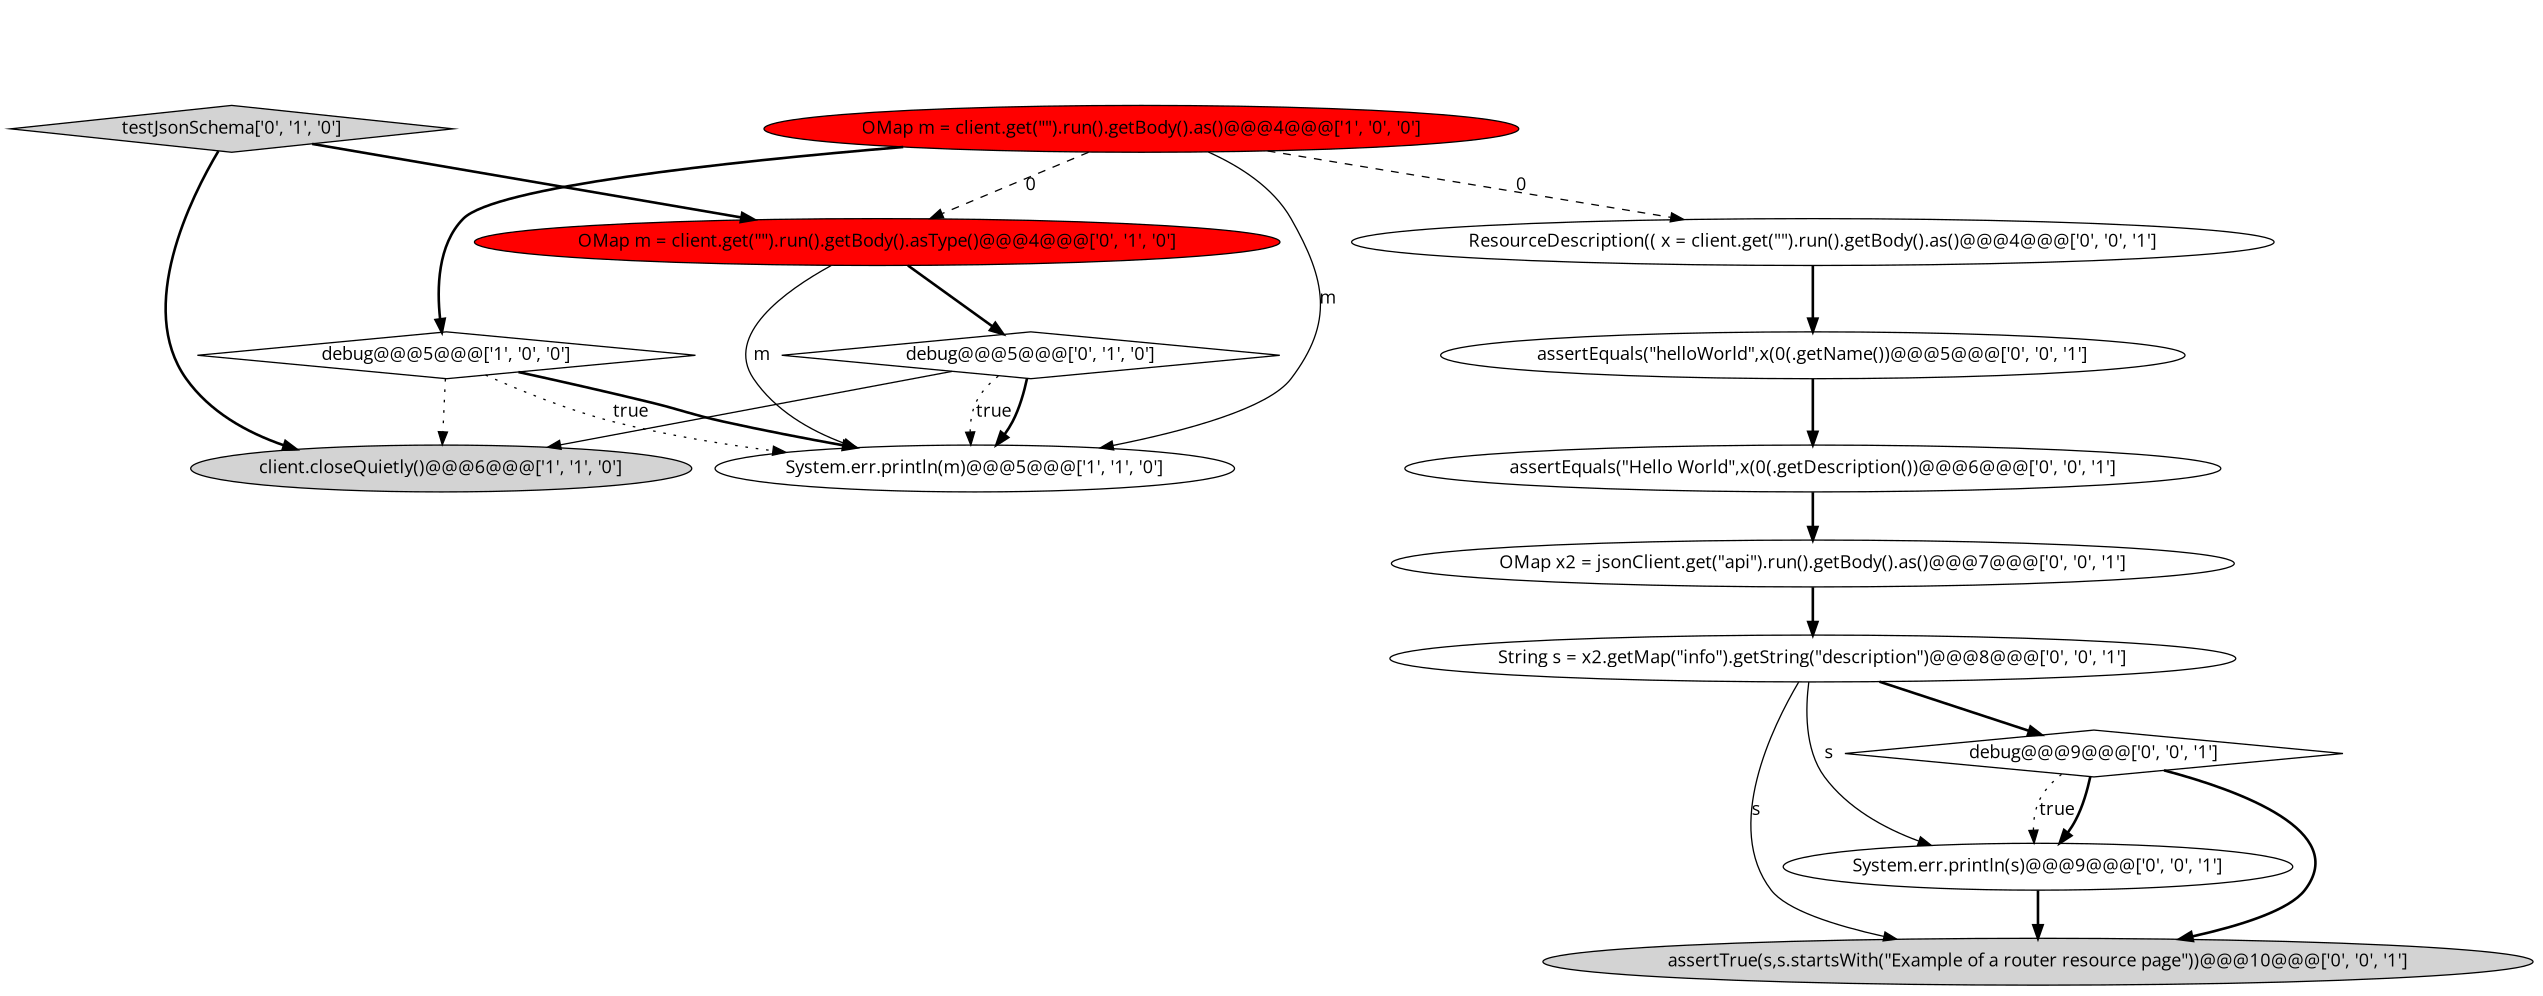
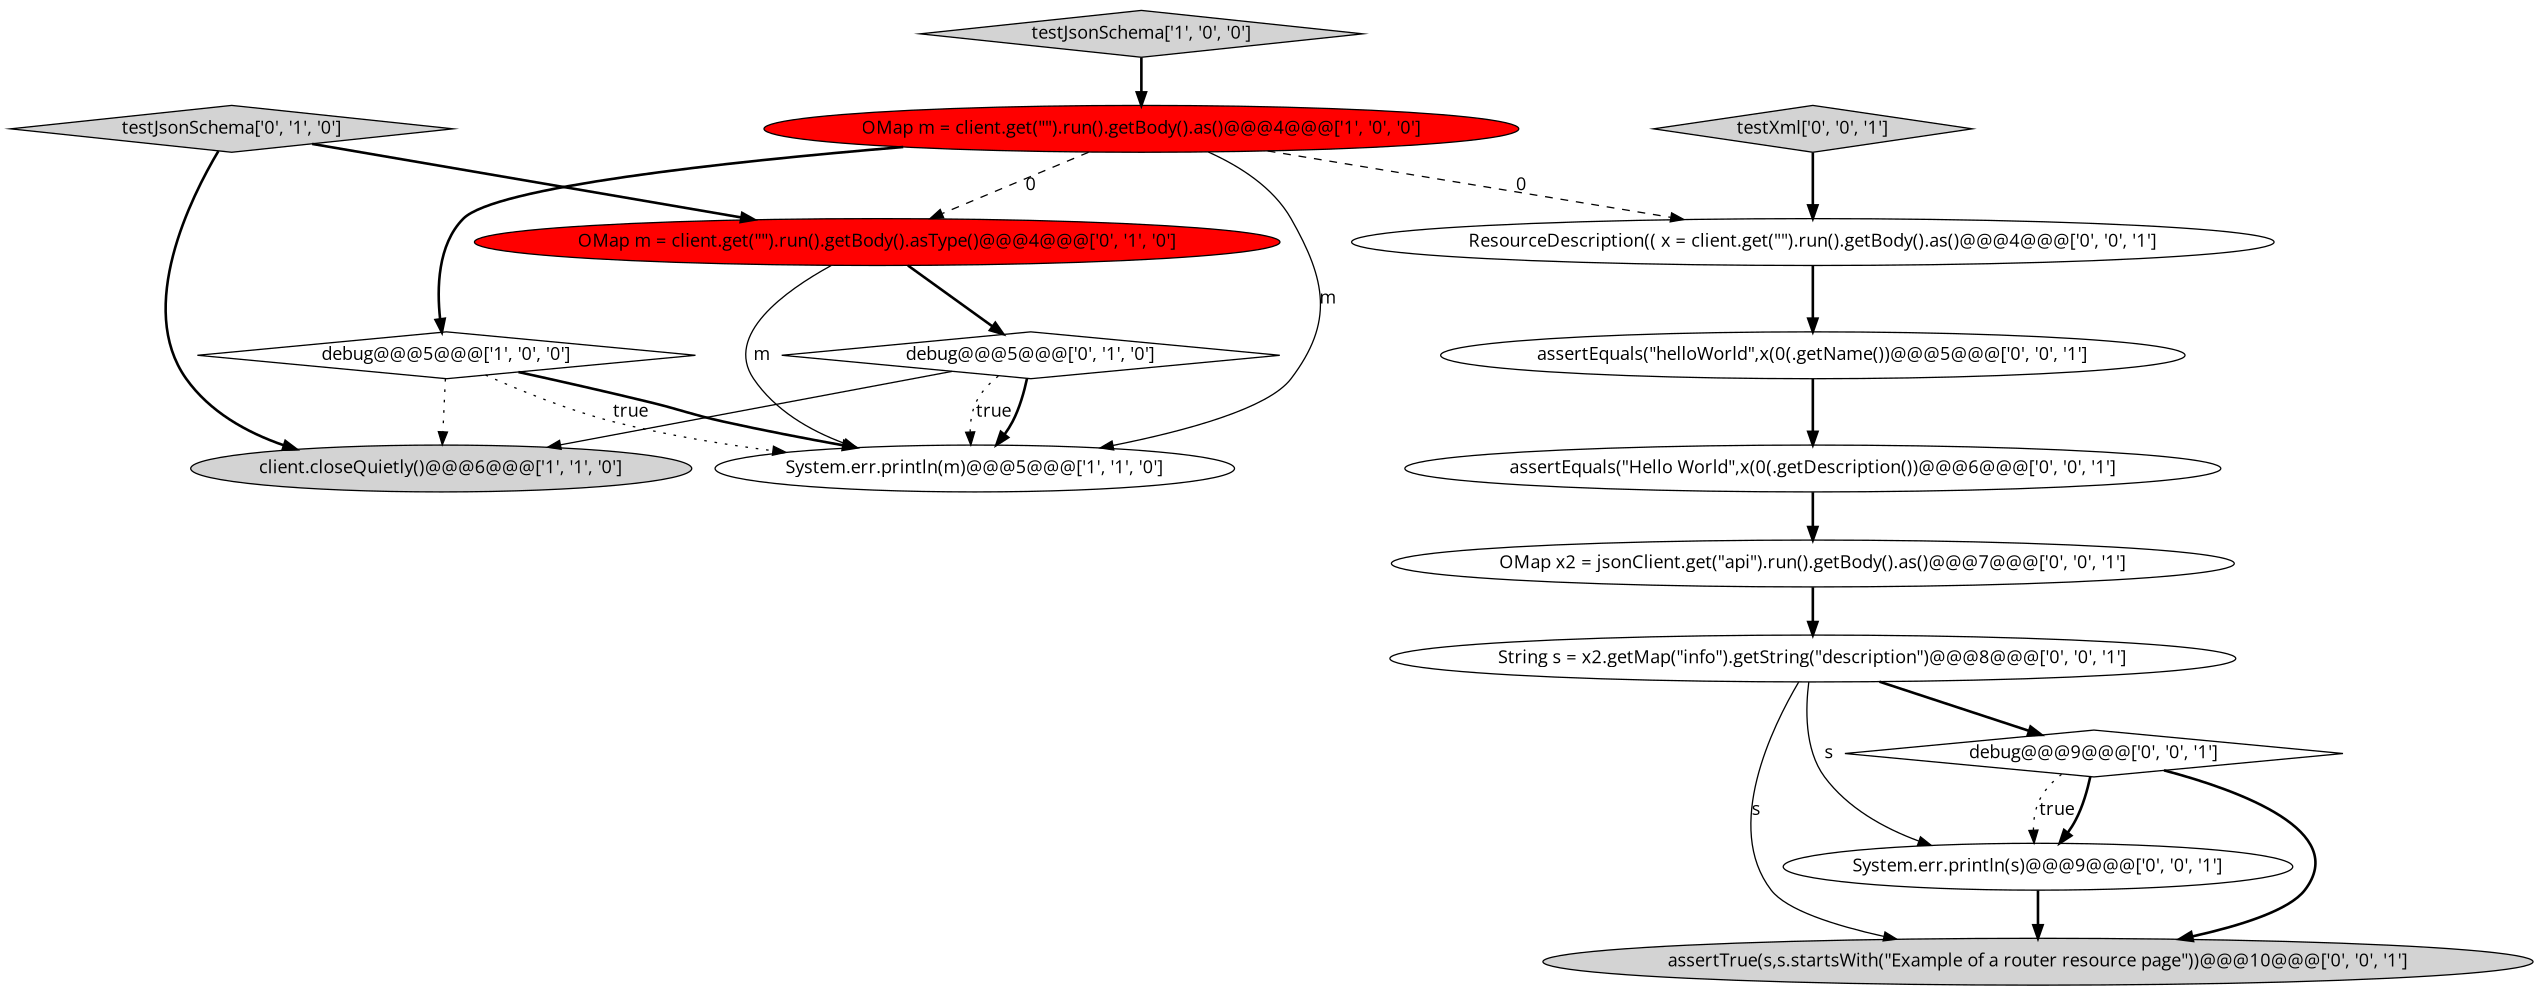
node "testJsonSchema['1', '0', '0']": added
node "testXml['0', '0', '1']": added
